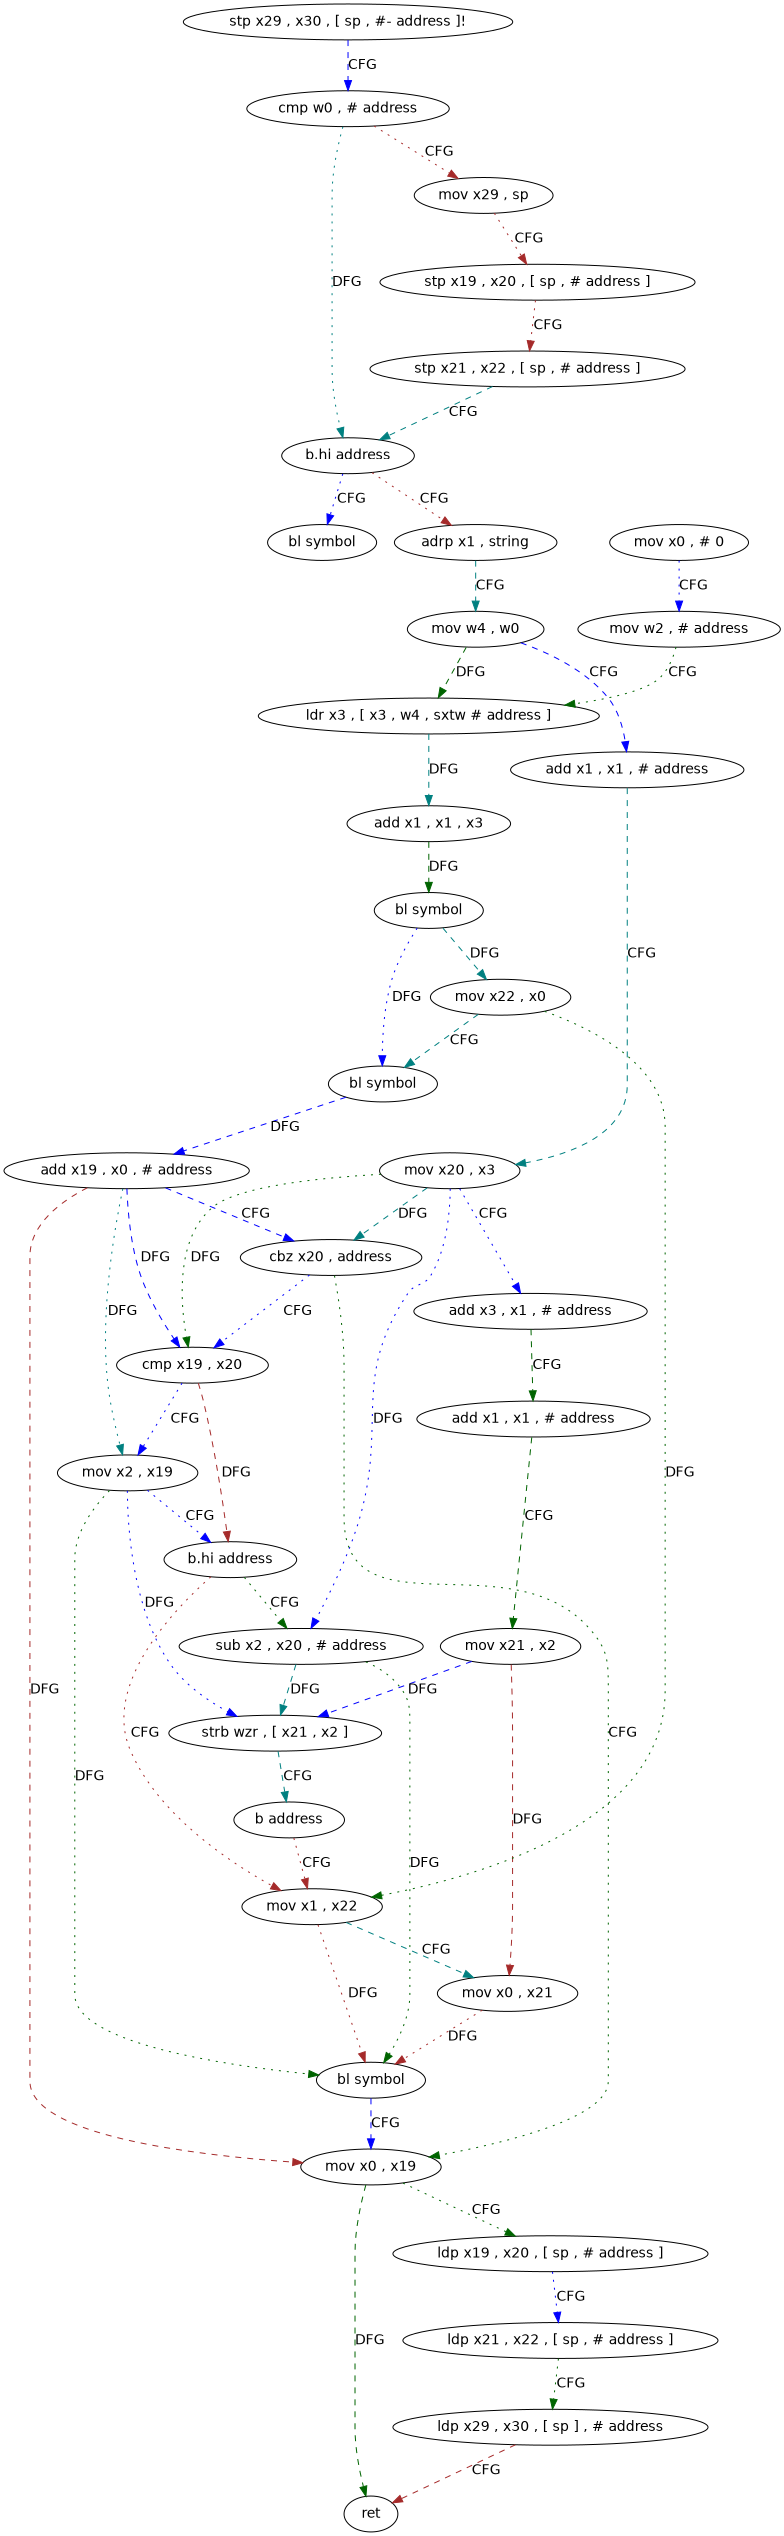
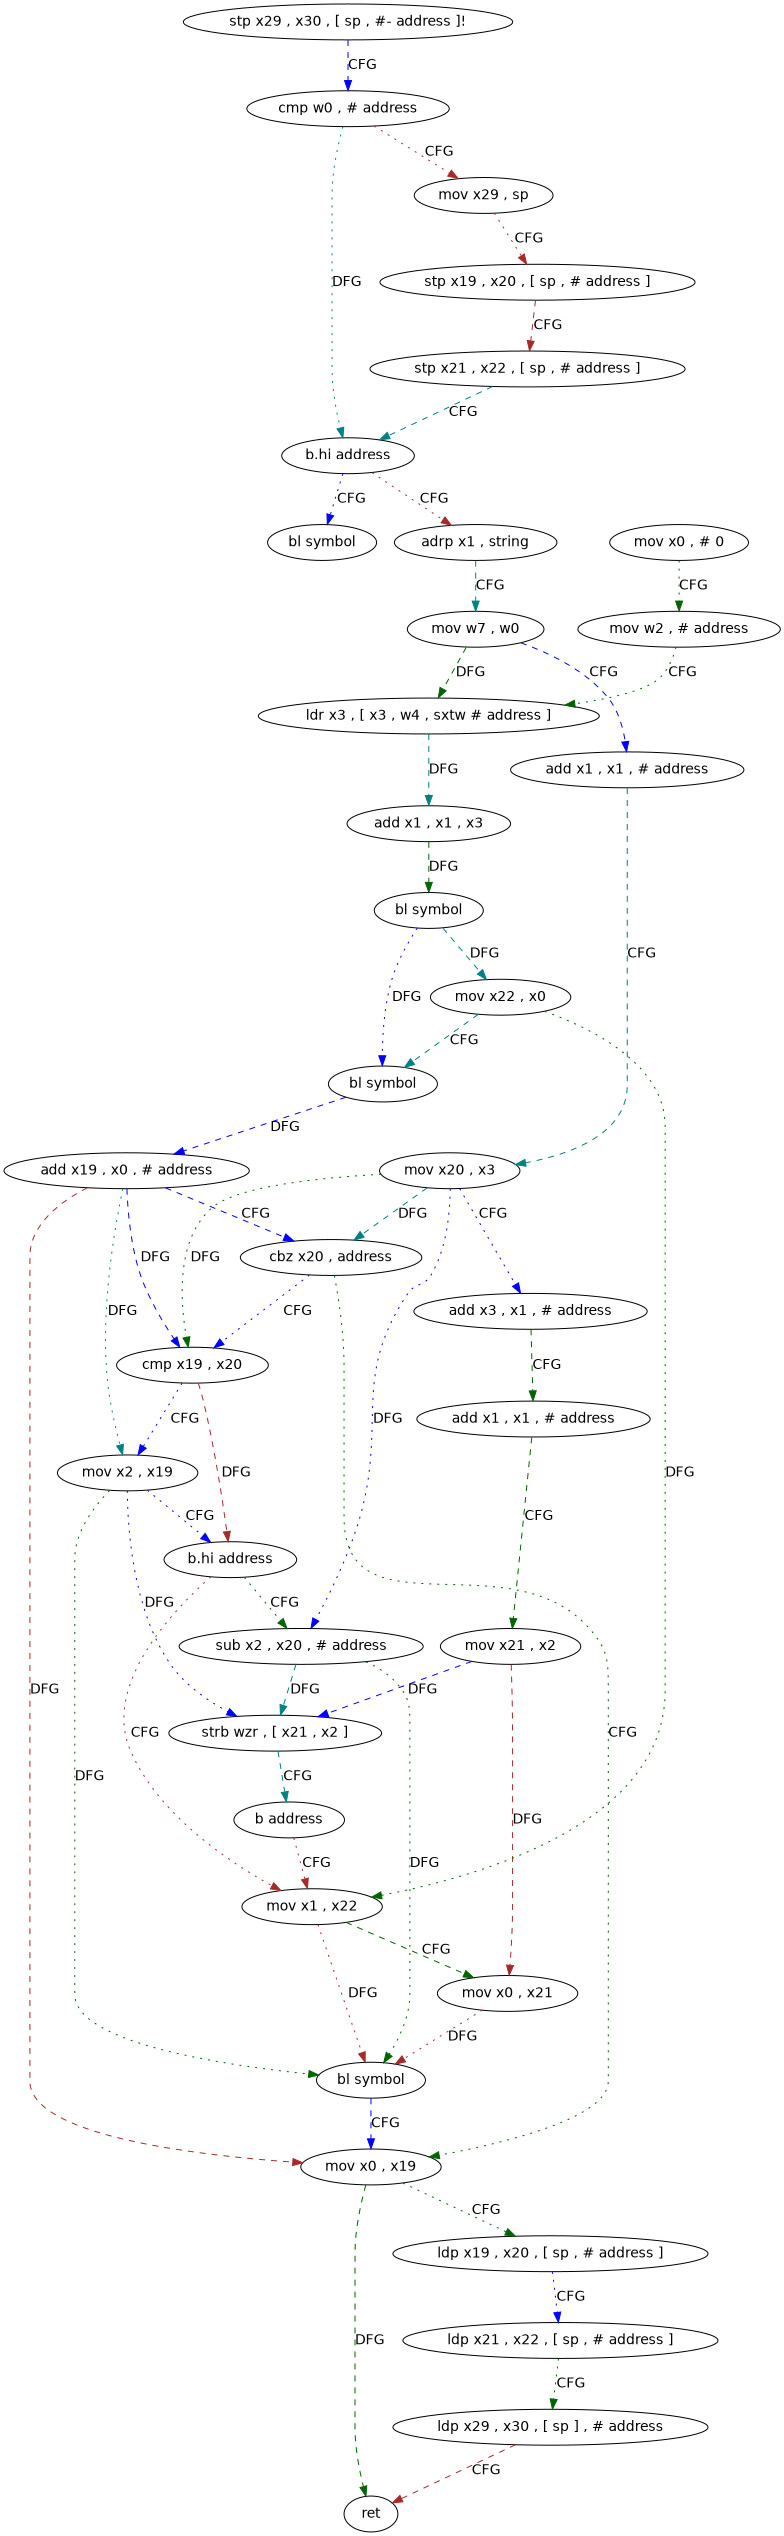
edge "stp x19 , x20 , [ sp , # address ]" -> "stp x21 , x22 , [ sp , # address ]": style dotted -> dashed
edge "mov x0 , # 0" -> "mov w2 , # address": color blue -> darkgreen
node "mov w4 , w0": label "mov w4 , w0" -> "mov w7 , w0"
edge "mov x1 , x22" -> "mov x0 , x21": color teal -> darkgreen
